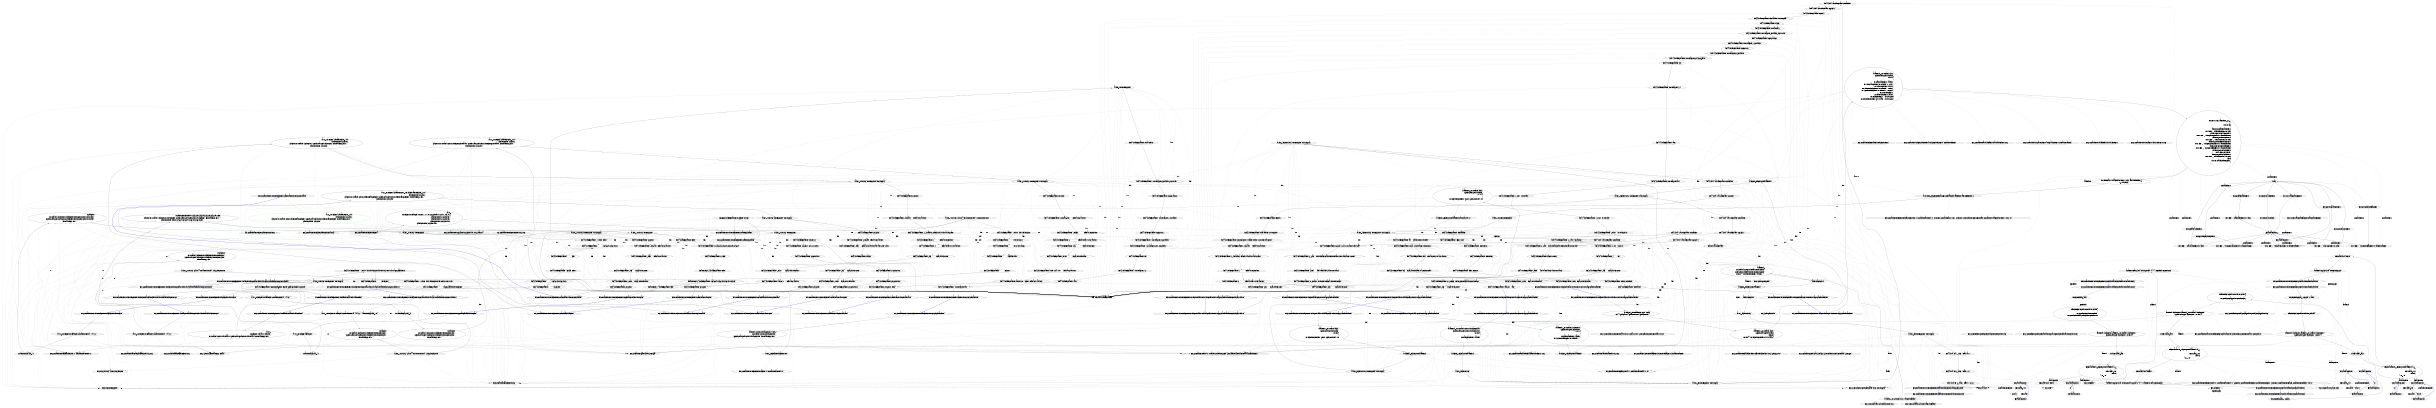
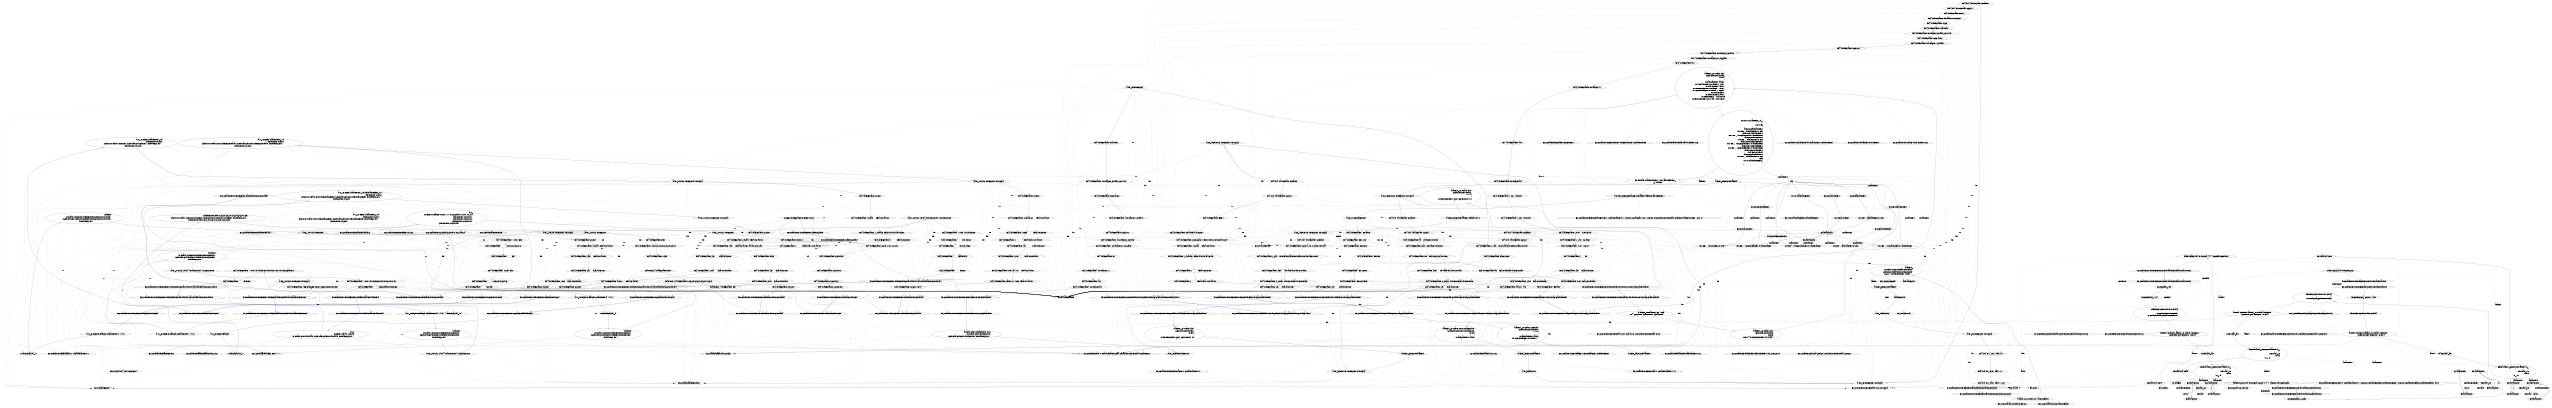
node "string expectedVersion = ''1.2.3.4''": added
